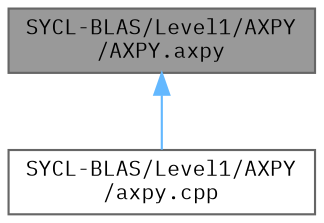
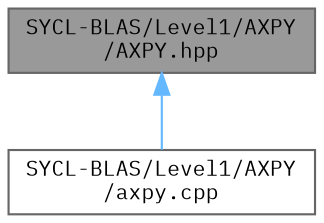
node "SYCL-BLAS/Level1/AXPY /AXPY.axpy": label "SYCL-BLAS/Level1/AXPY /AXPY.axpy" -> "SYCL-BLAS/Level1/AXPY /AXPY.hpp"
